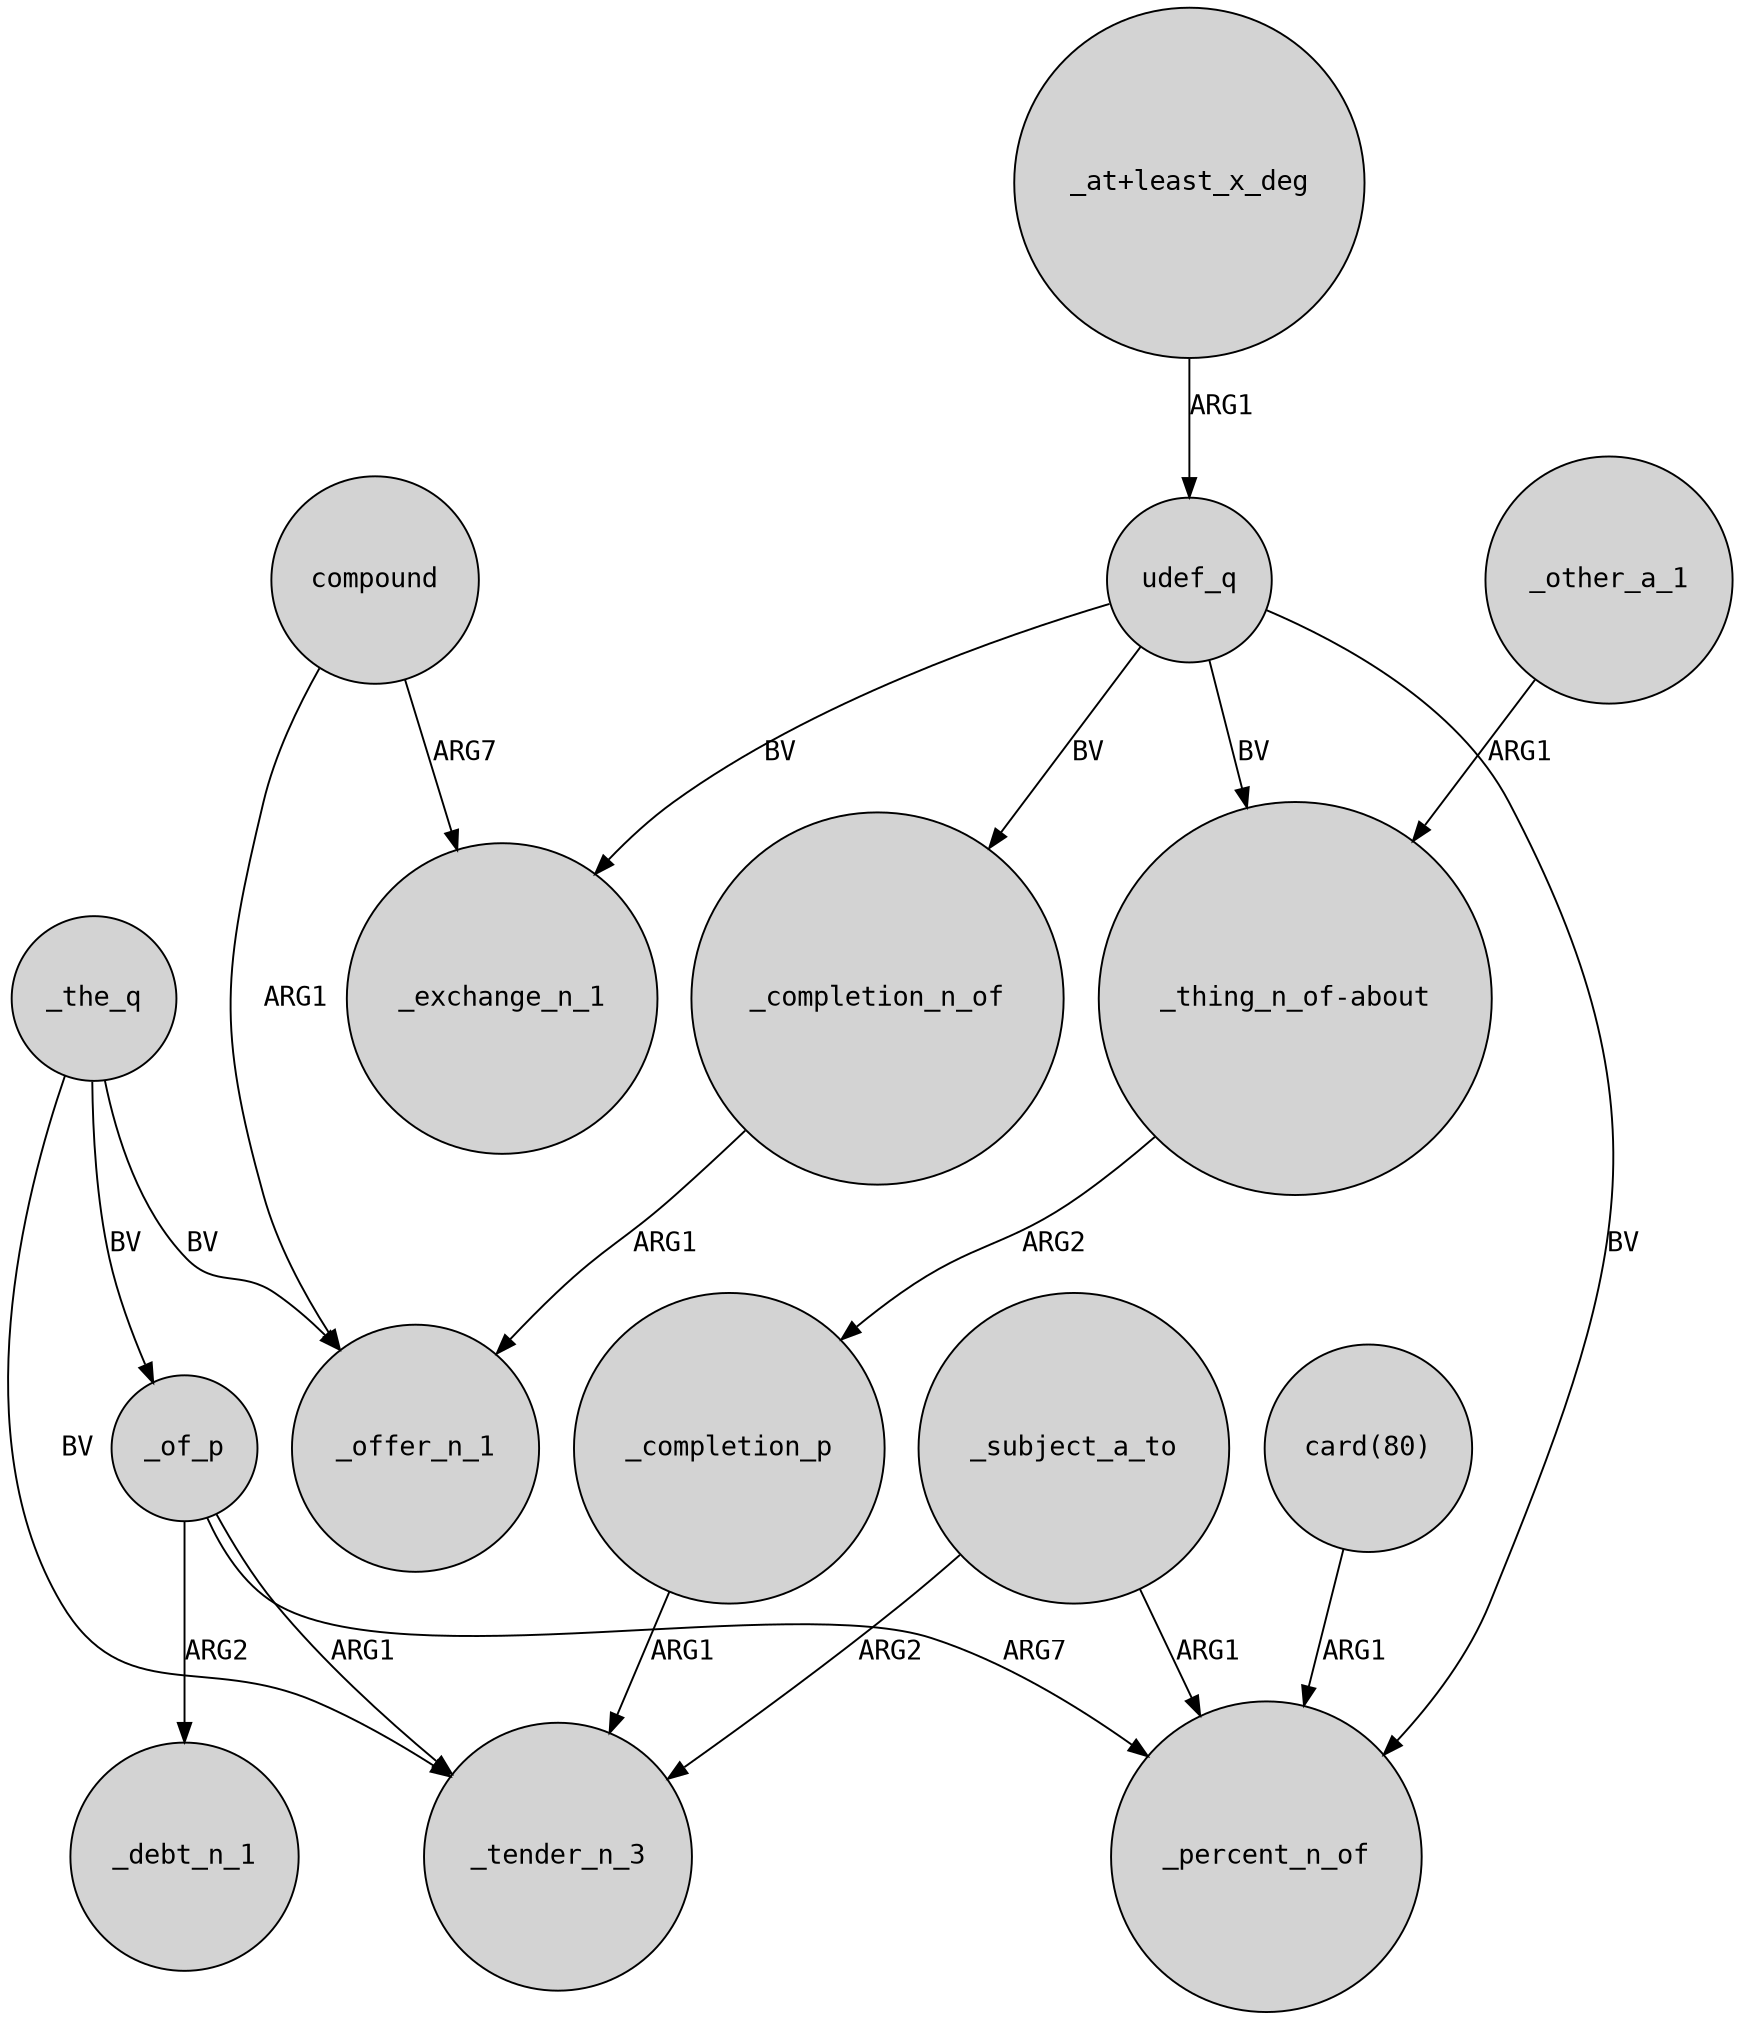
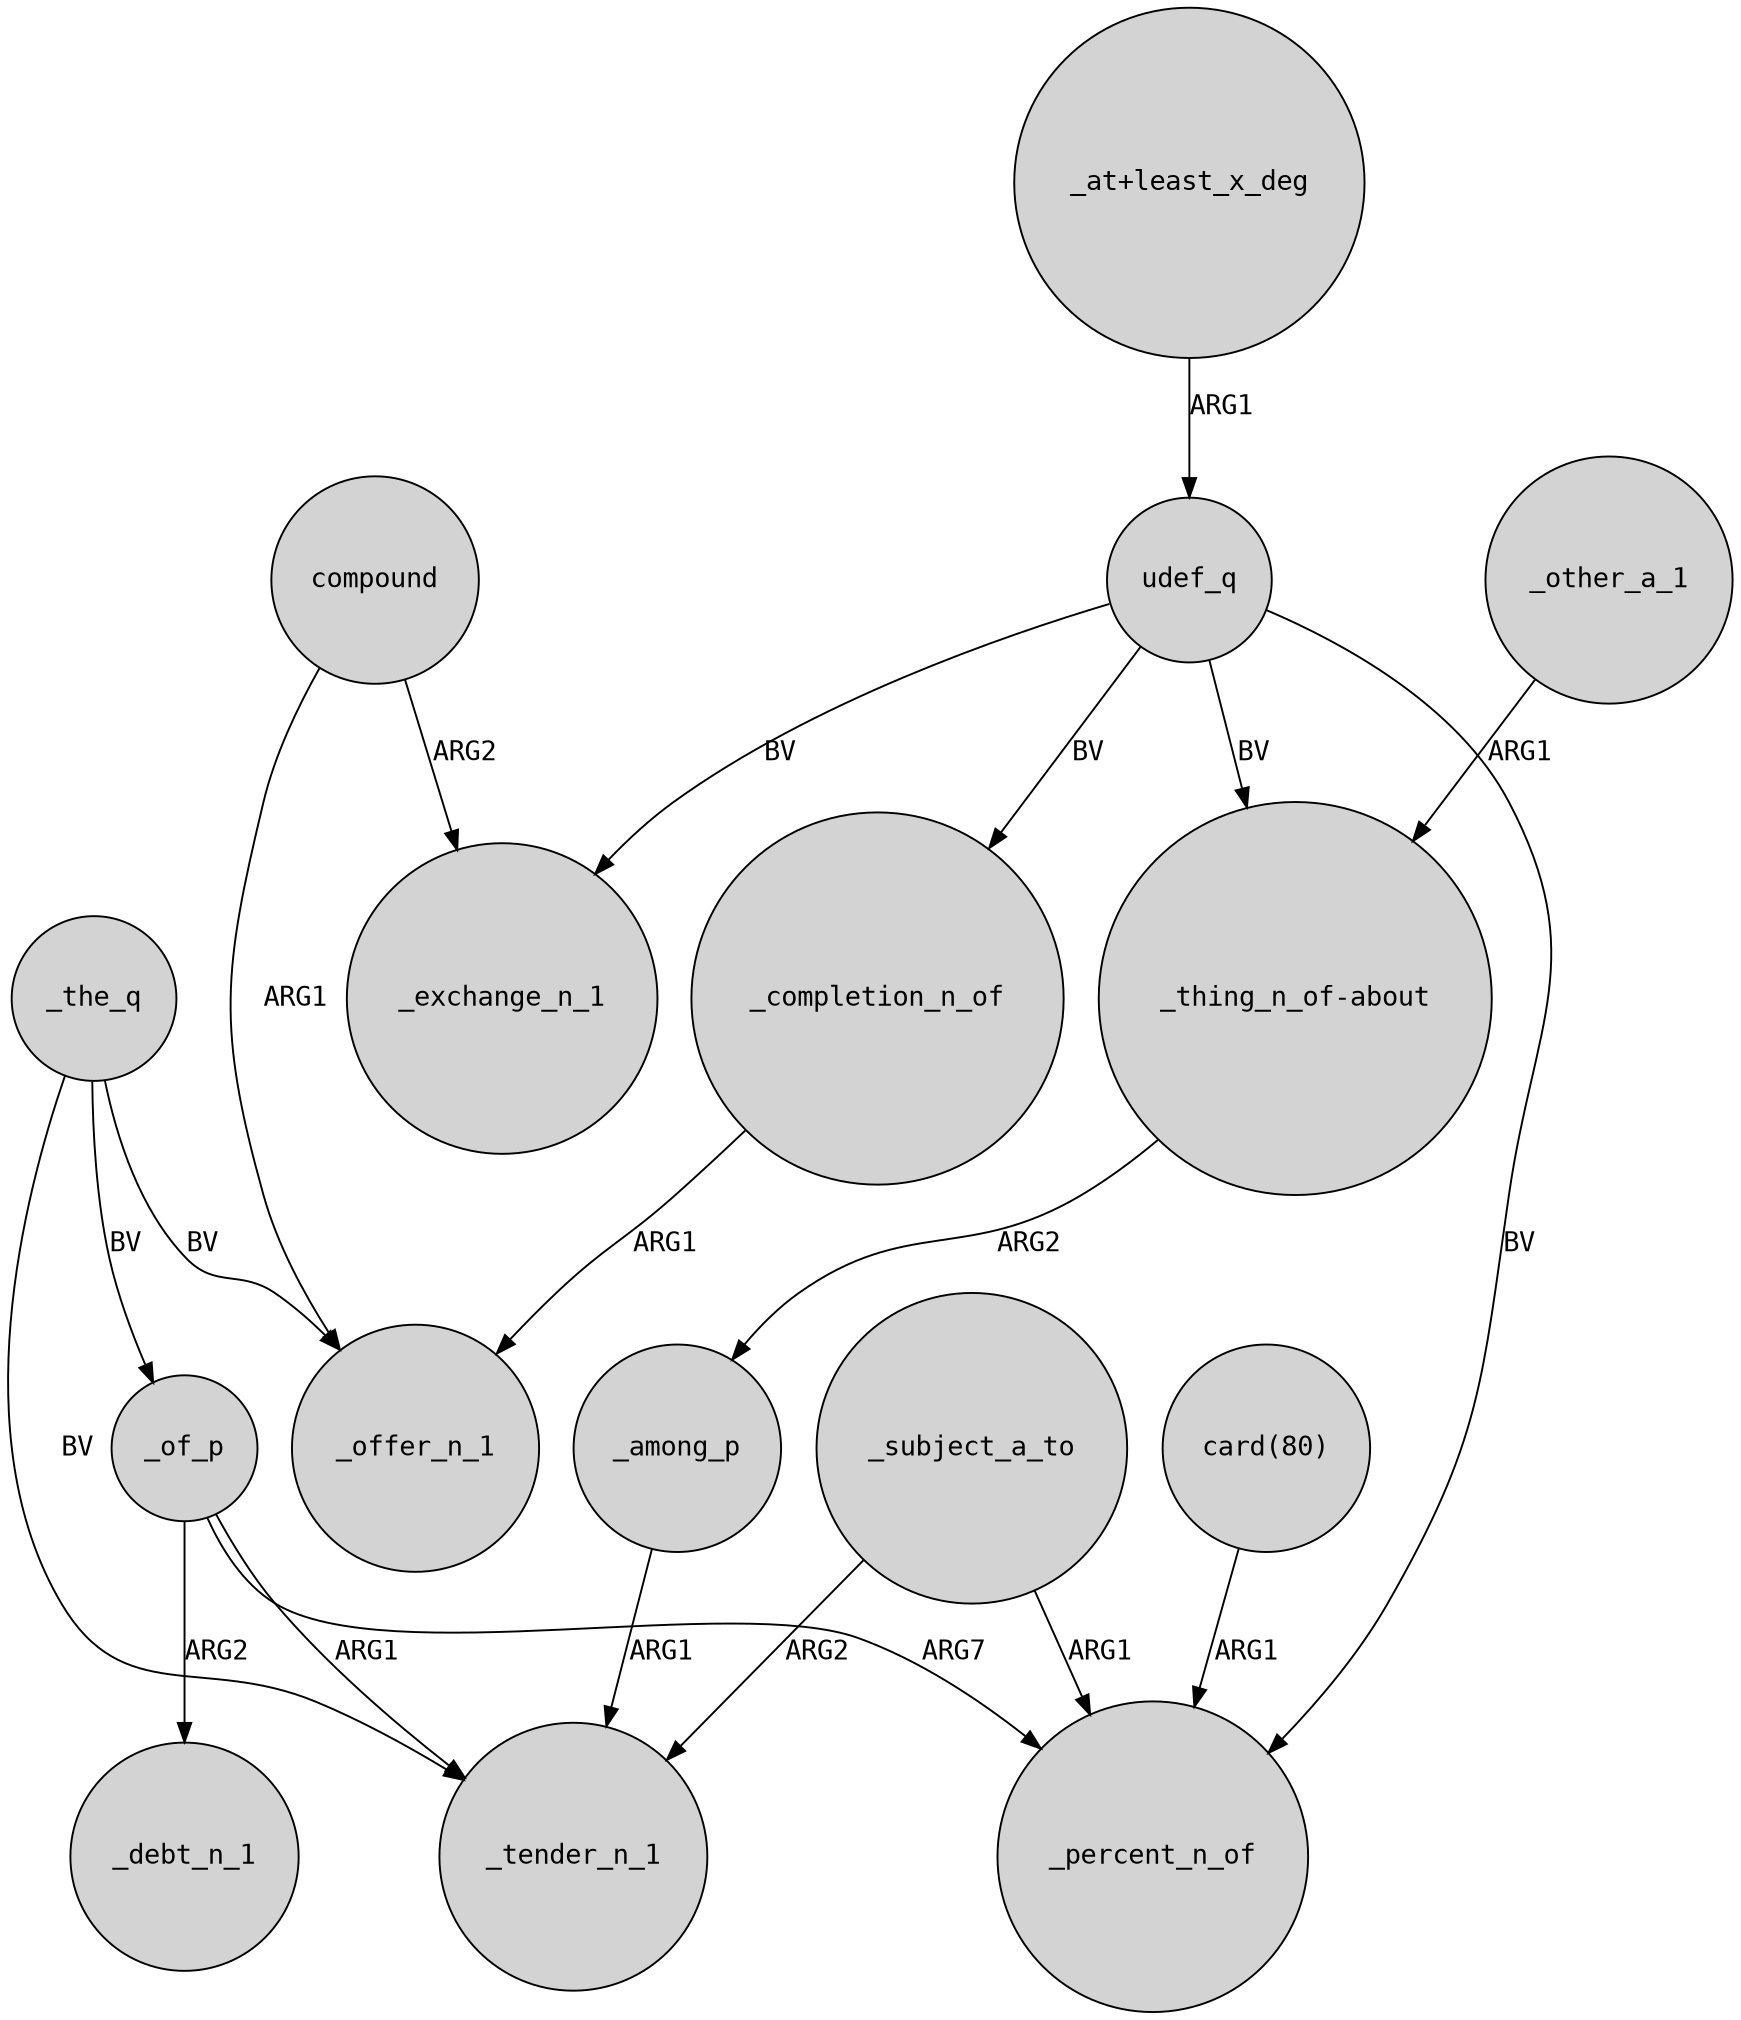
edge "compound" -> "_exchange_n_1": label "ARG7" -> "ARG2"
node "_completion_p": label "_completion_p" -> "_among_p"
node "_tender_n_3": label "_tender_n_3" -> "_tender_n_1"
